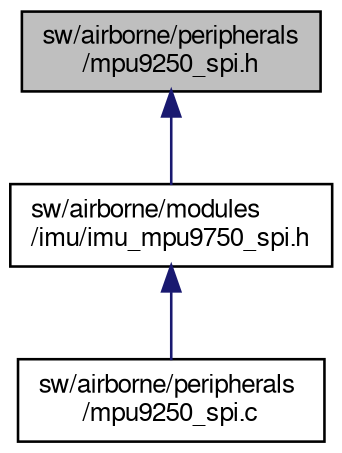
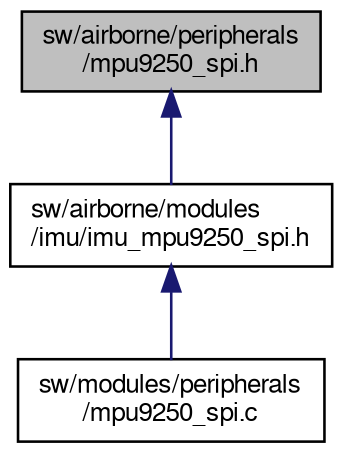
node "sw/airborne/modules /imu/imu_mpu9750_spi.h": label "sw/airborne/modules /imu/imu_mpu9750_spi.h" -> "sw/airborne/modules /imu/imu_mpu9250_spi.h"
node "sw/airborne/peripherals /mpu9250_spi.c": label "sw/airborne/peripherals /mpu9250_spi.c" -> "sw/modules/peripherals /mpu9250_spi.c"
